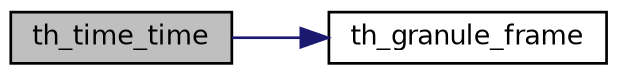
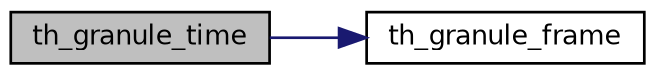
node "th_time_time": label "th_time_time" -> "th_granule_time"
